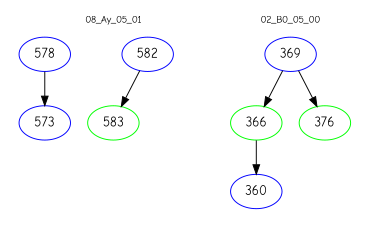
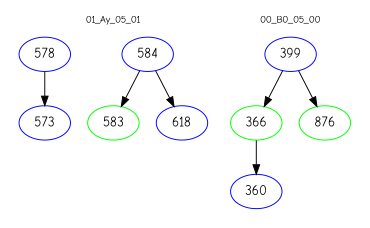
cluster "08_Ay_05_01": label "08_Ay_05_01" -> "01_Ay_05_01"
cluster "02_B0_05_00": label "02_B0_05_00" -> "00_B0_05_00"
node "582": label "582" -> "584"
node "369": label "369" -> "399"
node "618": added
node "376": label "376" -> "876"
